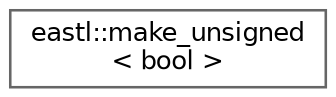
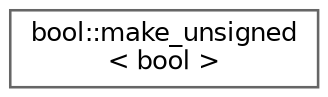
node "eastl::make_unsigned < bool >": label "eastl::make_unsigned < bool >" -> "bool::make_unsigned < bool >"
